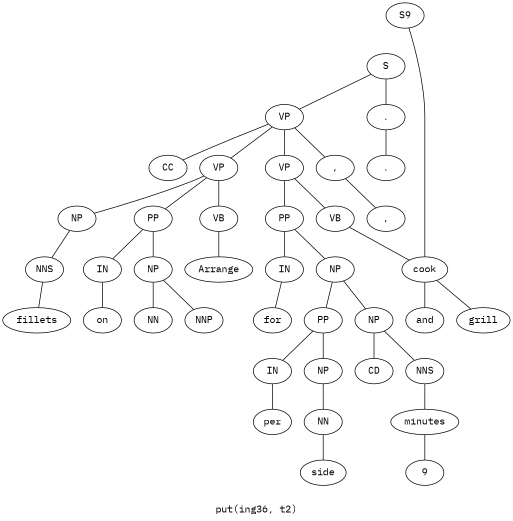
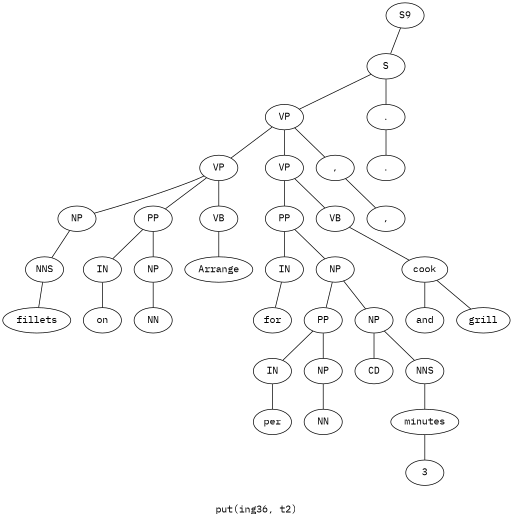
edge "S9" -- "cook": now "S9" -- "S"
node "CC": removed
node "NNP": removed
node "side": removed
node "9": label "9" -> "3"
